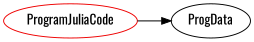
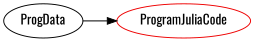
edge "ProgramJuliaCode" -> "ProgData": reversed
